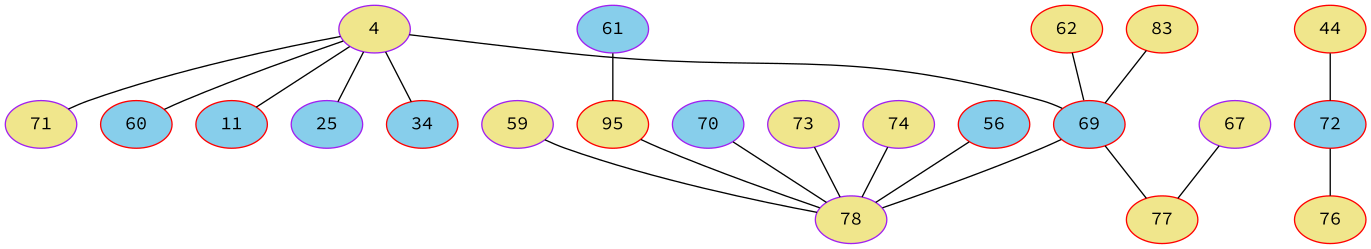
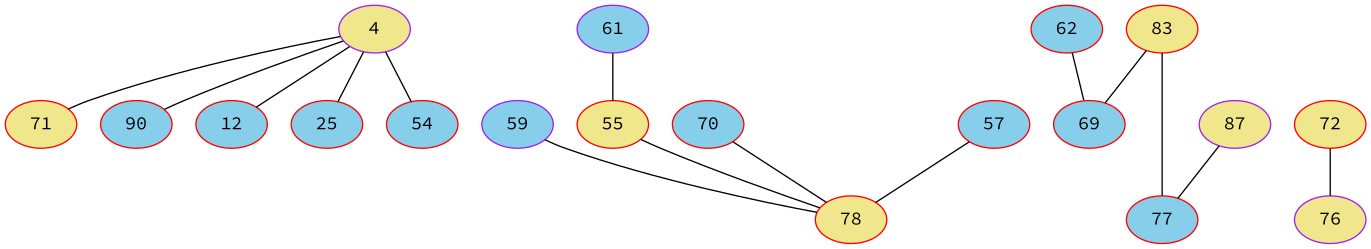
node "62": fillcolor khaki -> skyblue
node "44": removed
edge "4" -- "69": removed
node "71": color purple -> red
node "60": label "60" -> "90"
node "11": label "11" -> "12"
node "25": color purple -> red
node "34": label "34" -> "54"
node "59": fillcolor khaki -> skyblue
node "95": label "95" -> "55"
node "70": color purple -> red
node "73": removed
node "74": removed
node "56": label "56" -> "57"
node "67": label "67" -> "87"
node "72": fillcolor skyblue -> khaki
edge "69" -- "77": now "83" -- "77"
edge "69" -- "78": removed
node "78": color purple -> red
node "77": fillcolor khaki -> skyblue
node "76": color red -> purple
